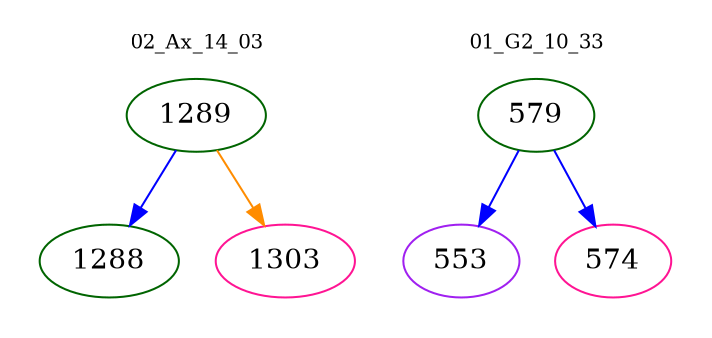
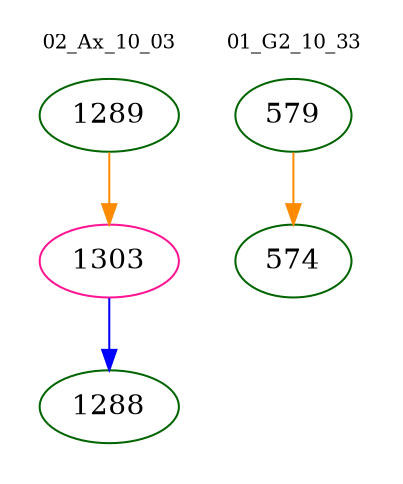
cluster "02_Ax_14_03": label "02_Ax_14_03" -> "02_Ax_10_03"
edge "1289" -> "1288": now "1303" -> "1288"
edge "579" -> "574": color blue -> darkorange
node "553": removed
node "574": color deeppink -> darkgreen
